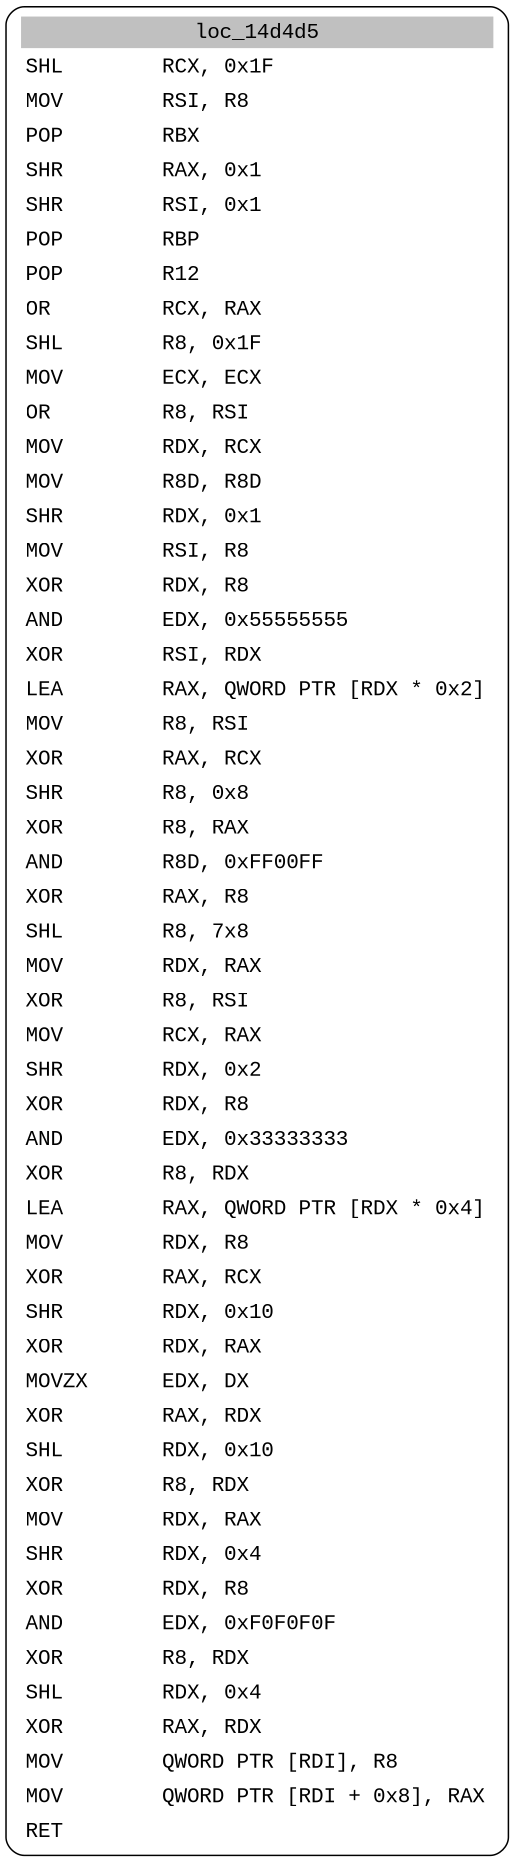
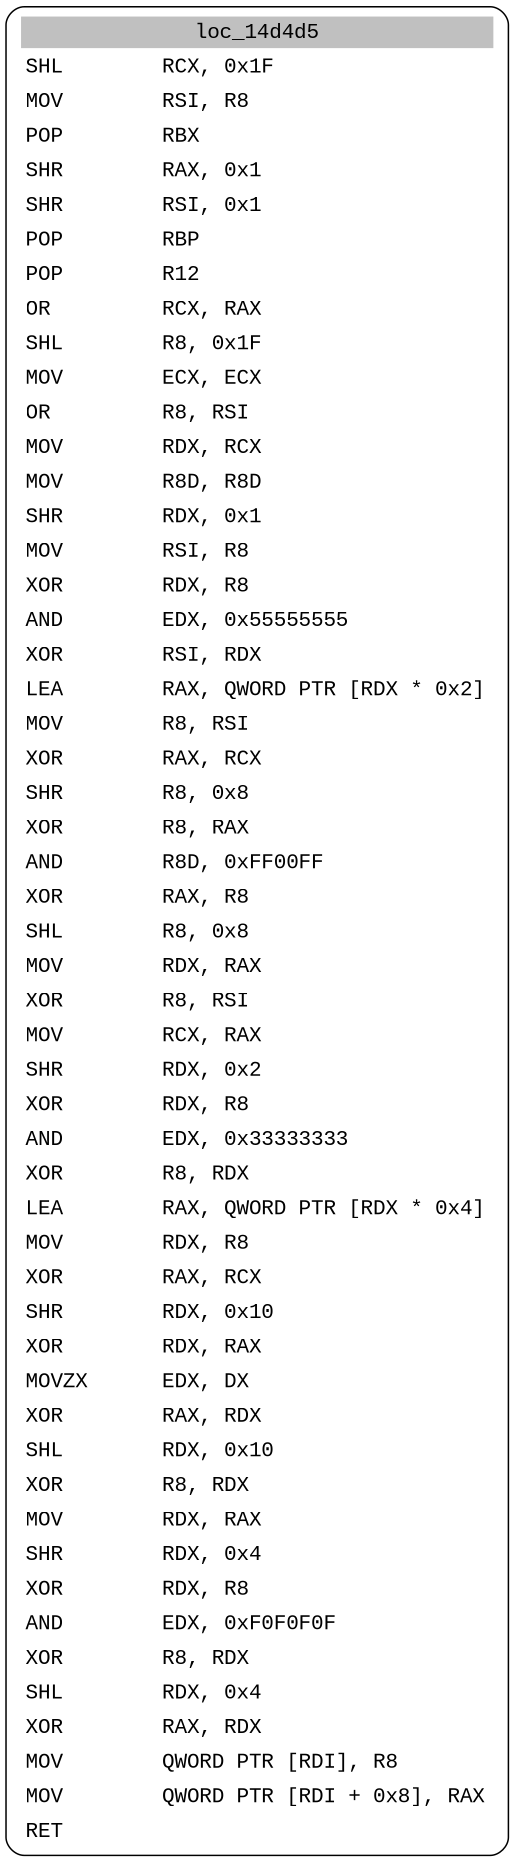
node "loc_14d4d5": text "SHL        R8, 7x8" -> "SHL        R8, 0x8"
